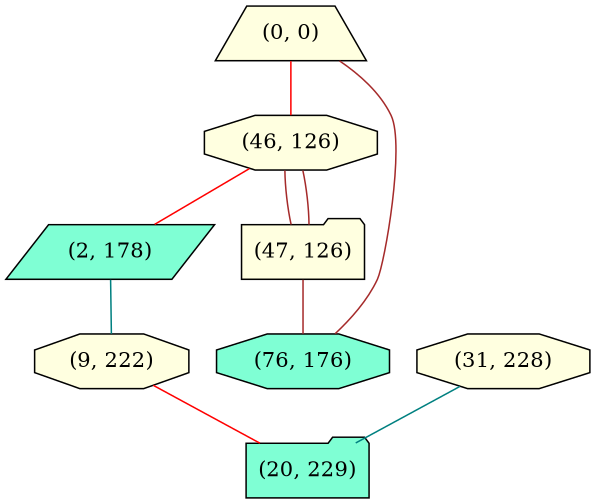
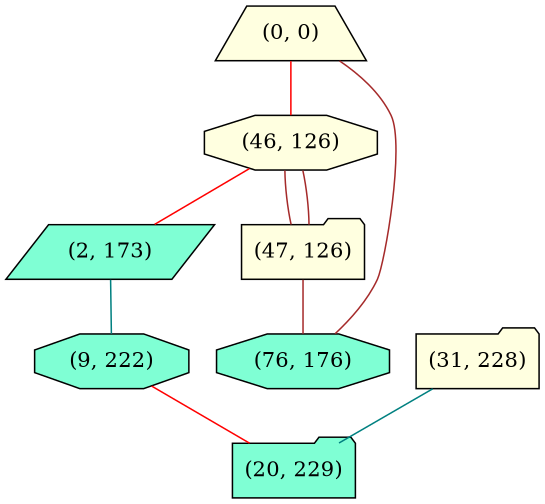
node "(2, 178)": label "(2, 178)" -> "(2, 173)"
node "(9, 222)": fillcolor lightyellow -> aquamarine
node "(31, 228)": shape octagon -> folder
